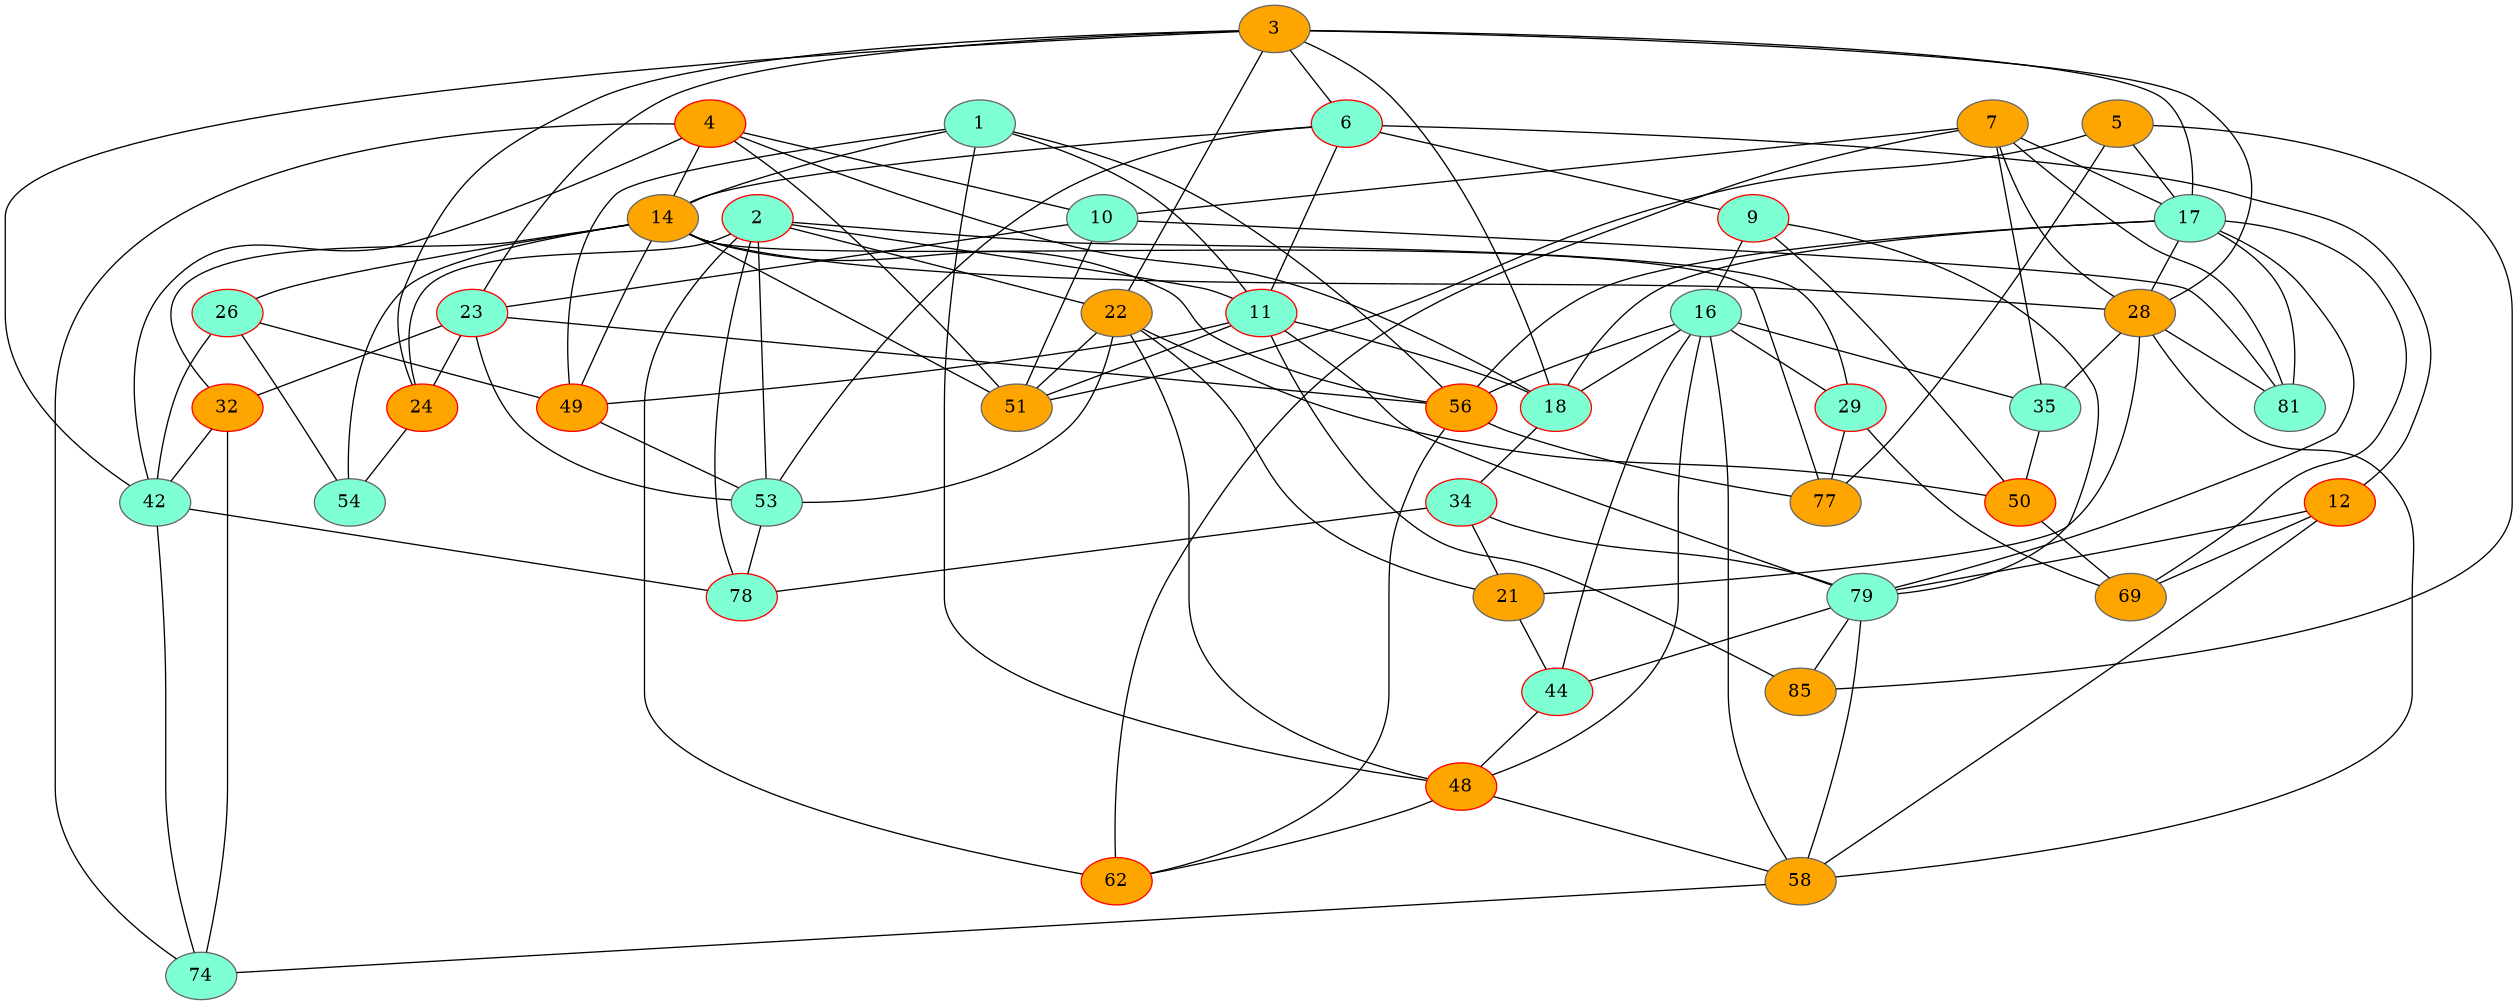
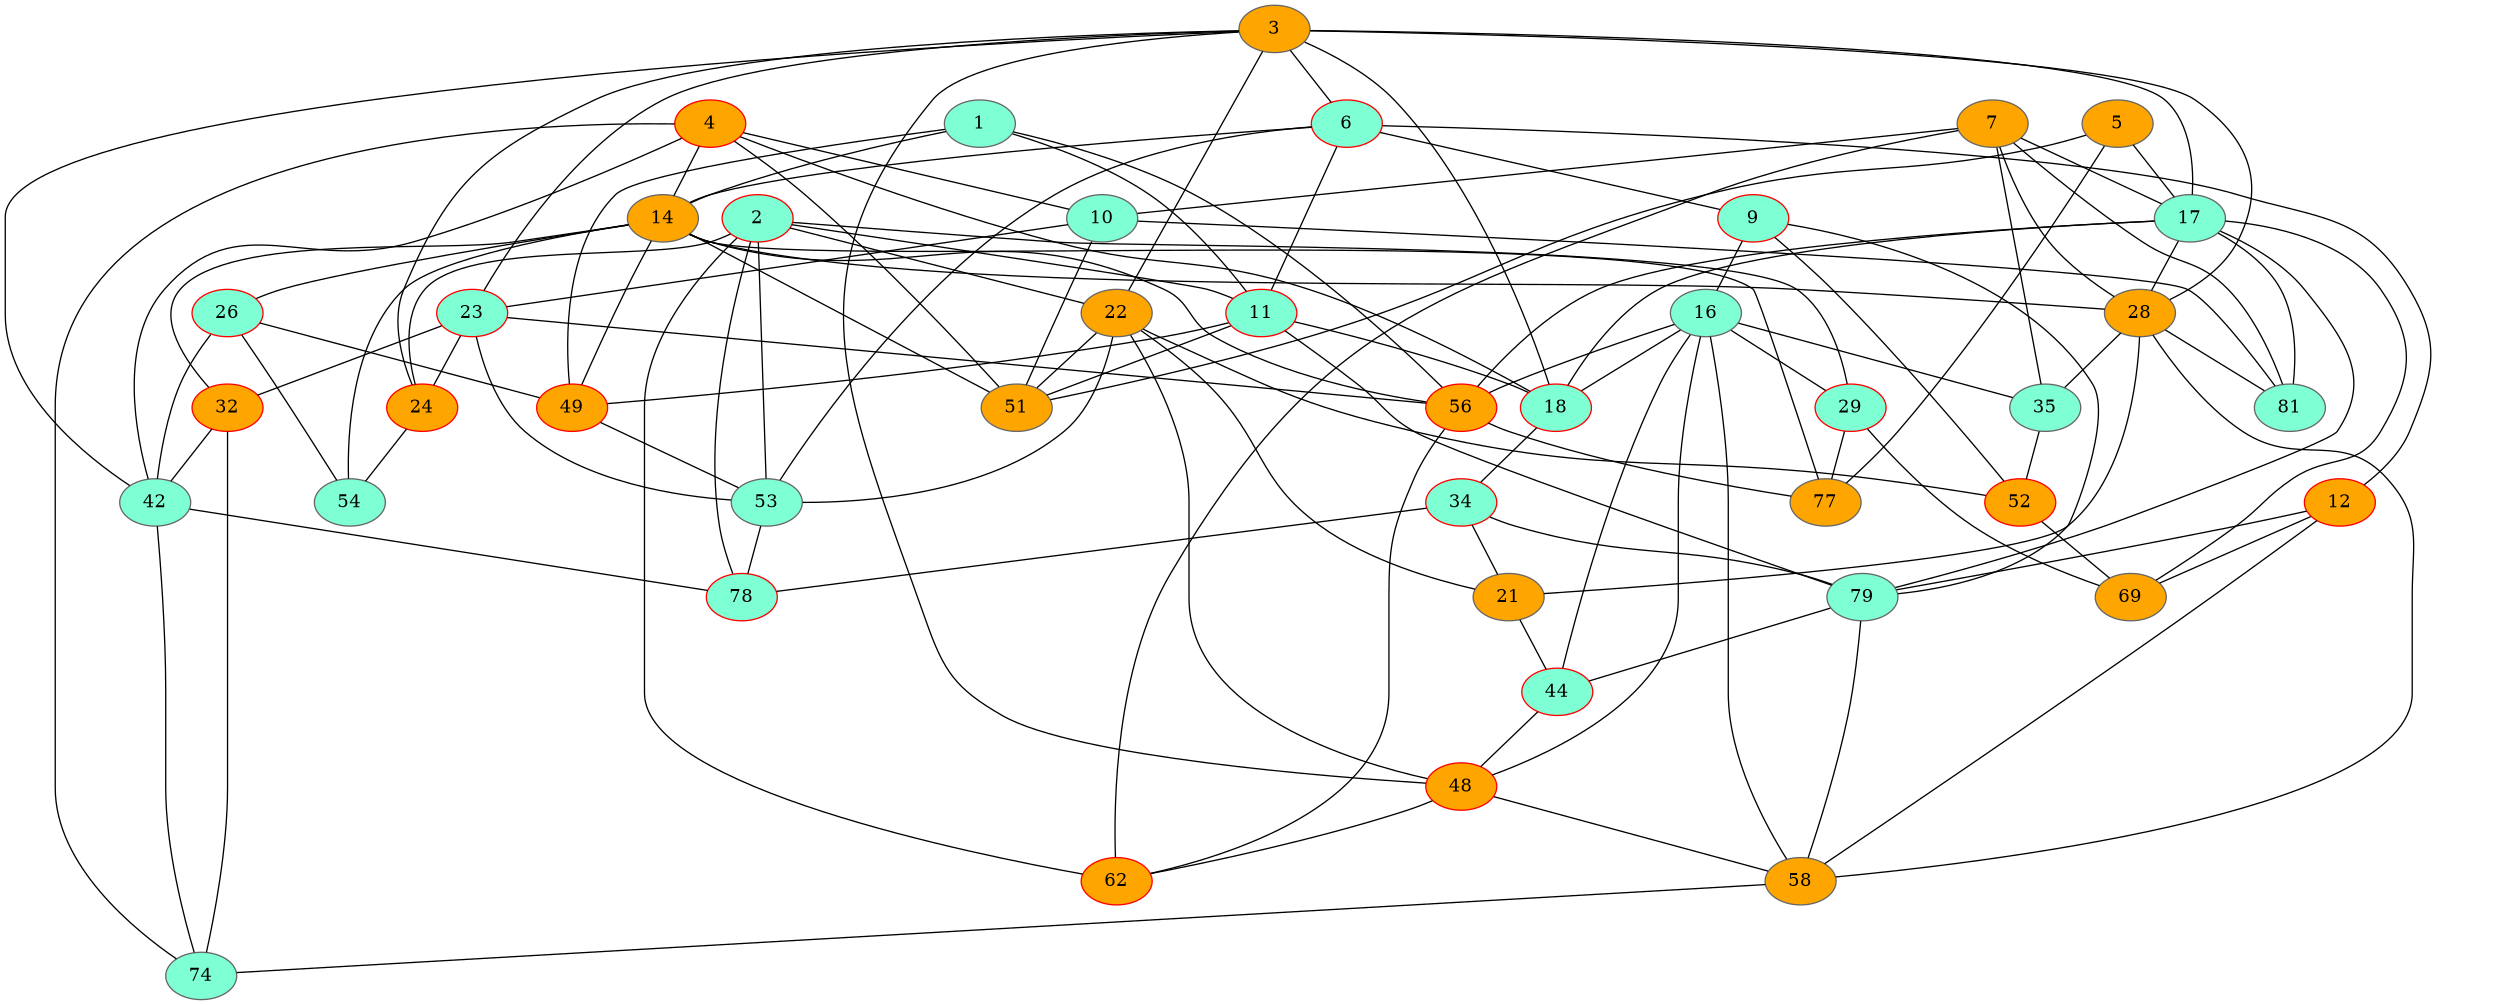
node "50": label "50" -> "52"
edge "1" -- "48": now "3" -- "48"
node "85": removed
